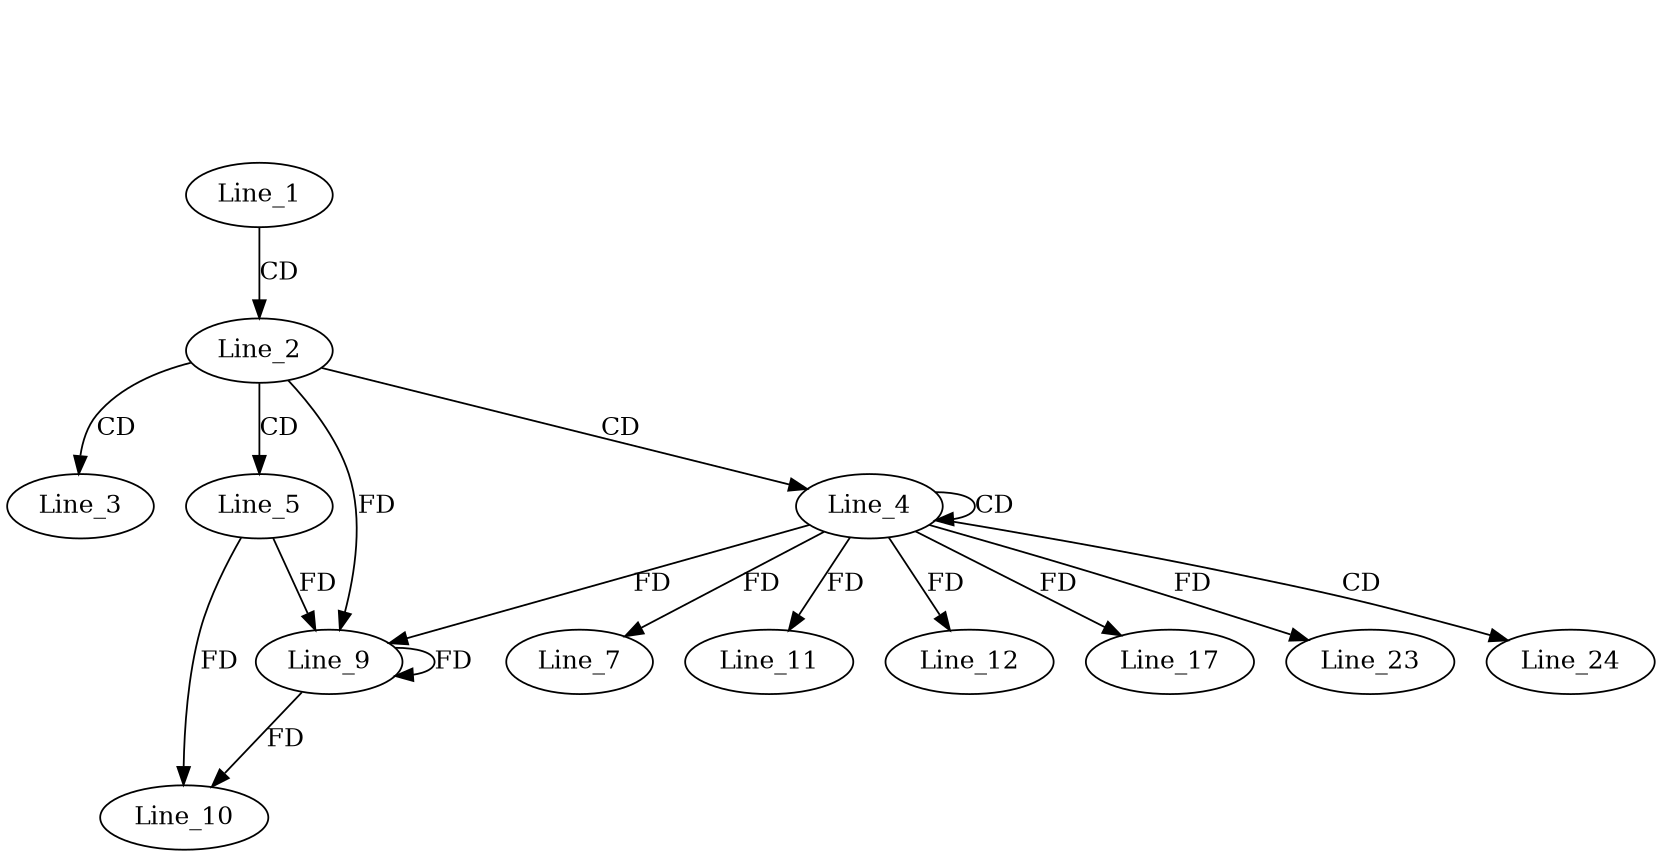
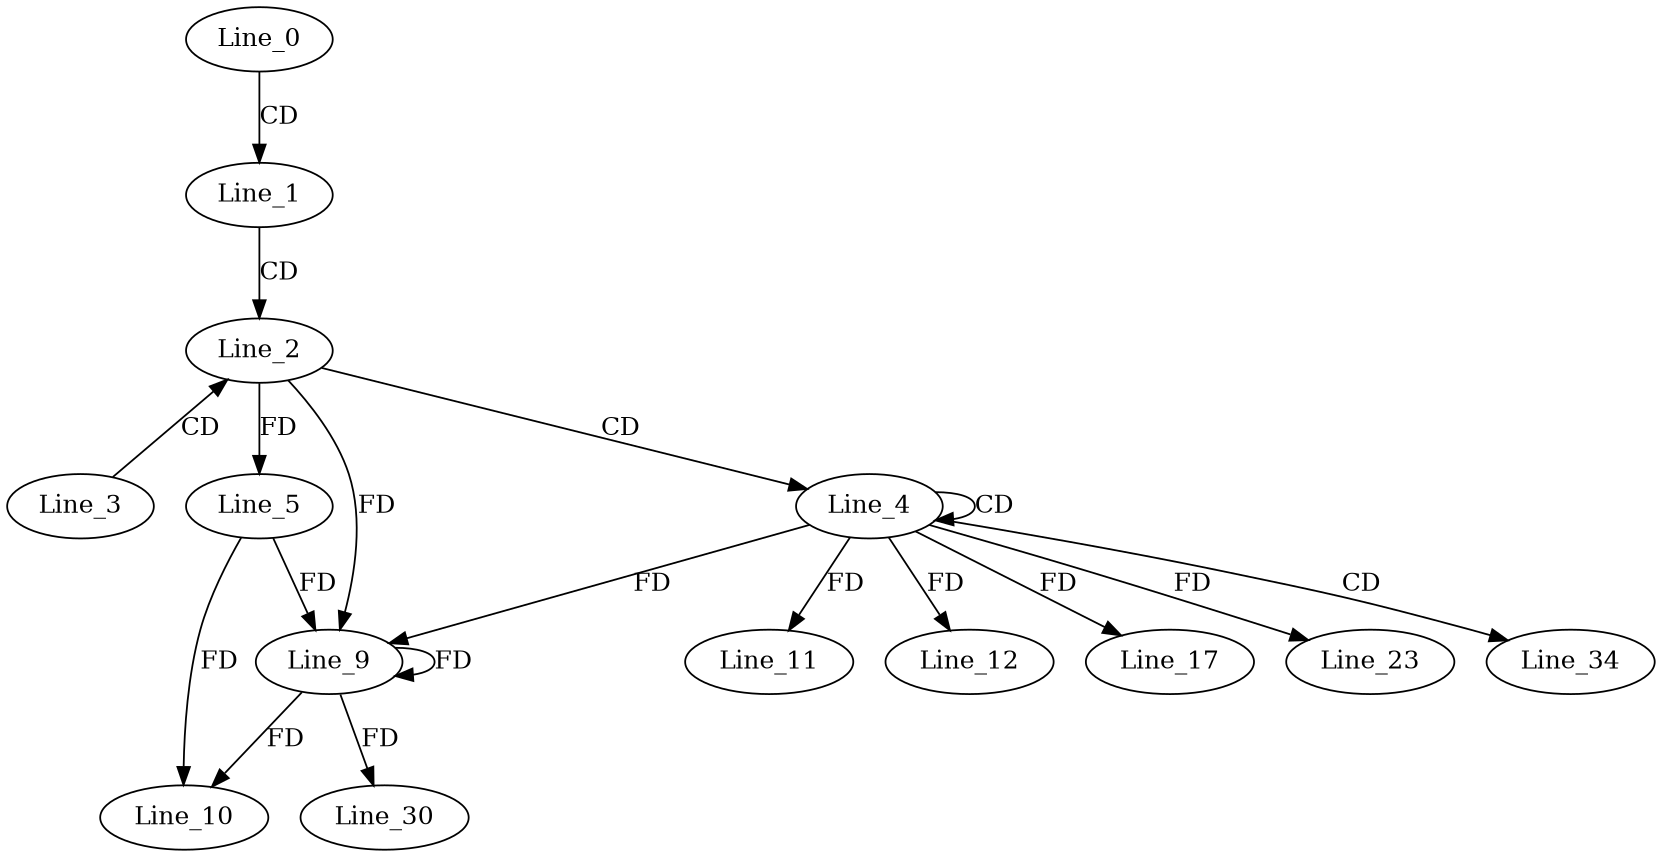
node "Line_0": added
edge "Line_2" -> "Line_3": reversed
edge "Line_2" -> "Line_5": label "CD" -> "FD"
node "Line_7": removed
node "Line_24": label "Line_24" -> "Line_34"
node "Line_30": added
